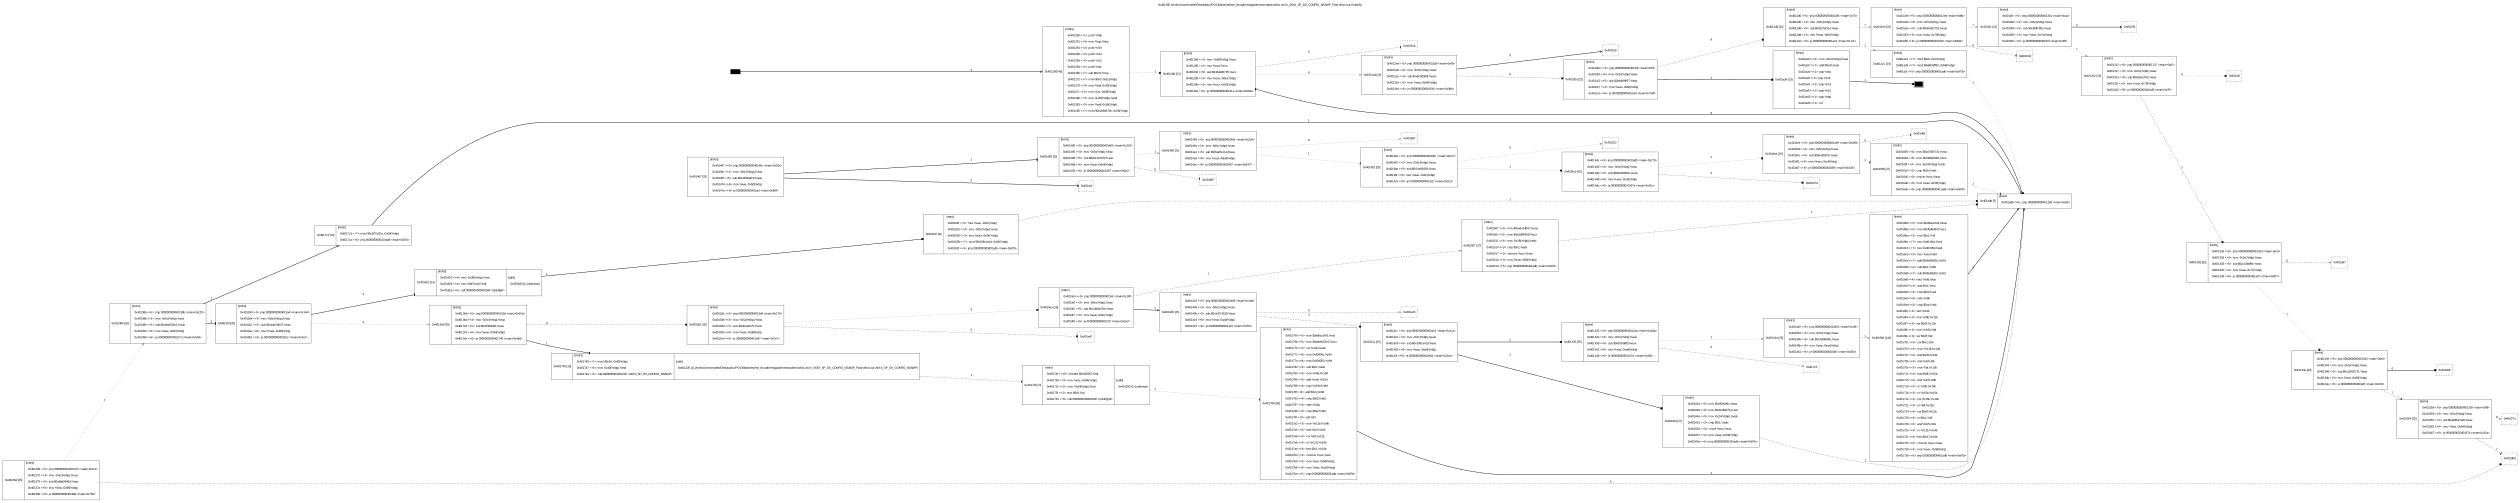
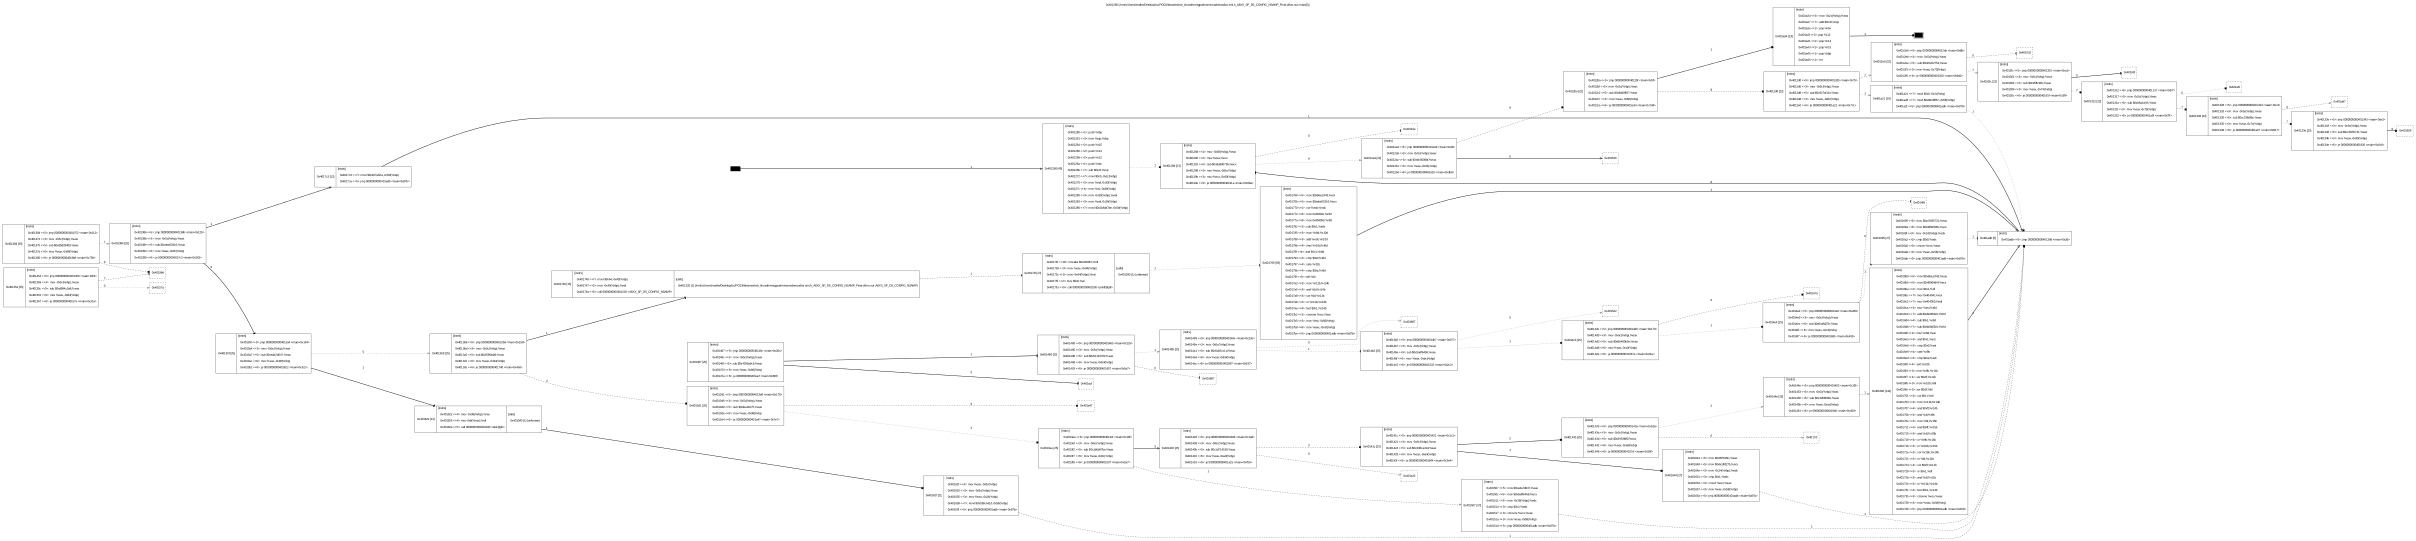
edge "0x4012fc [22]" -> "0x401312 [22]": arrowhead onormal -> box
edge "0x40133e [22]" -> "0x401354 [25]": removed, label "7"
